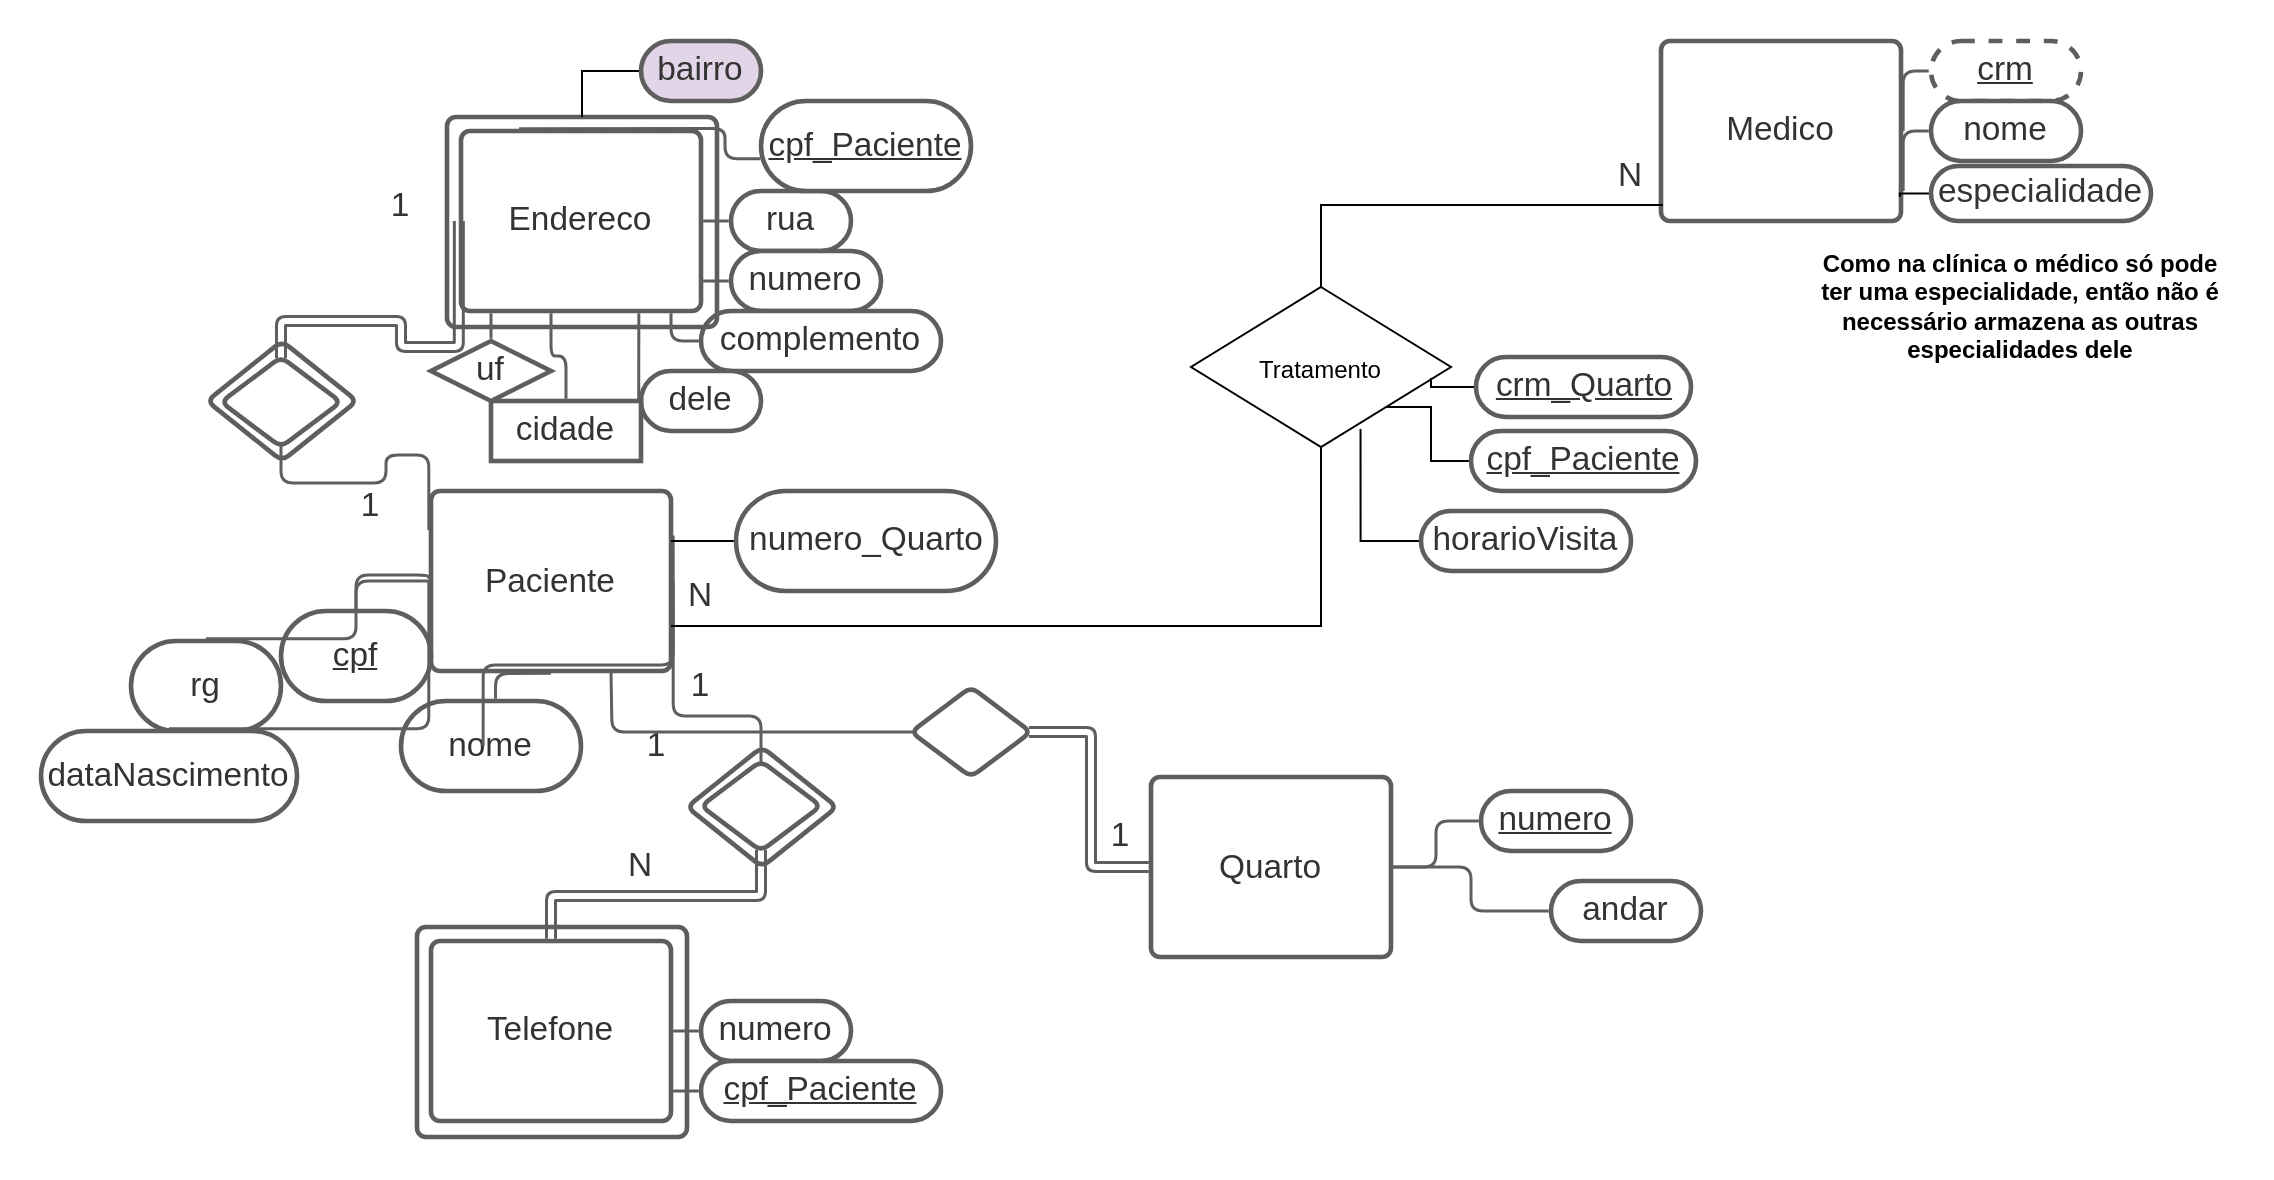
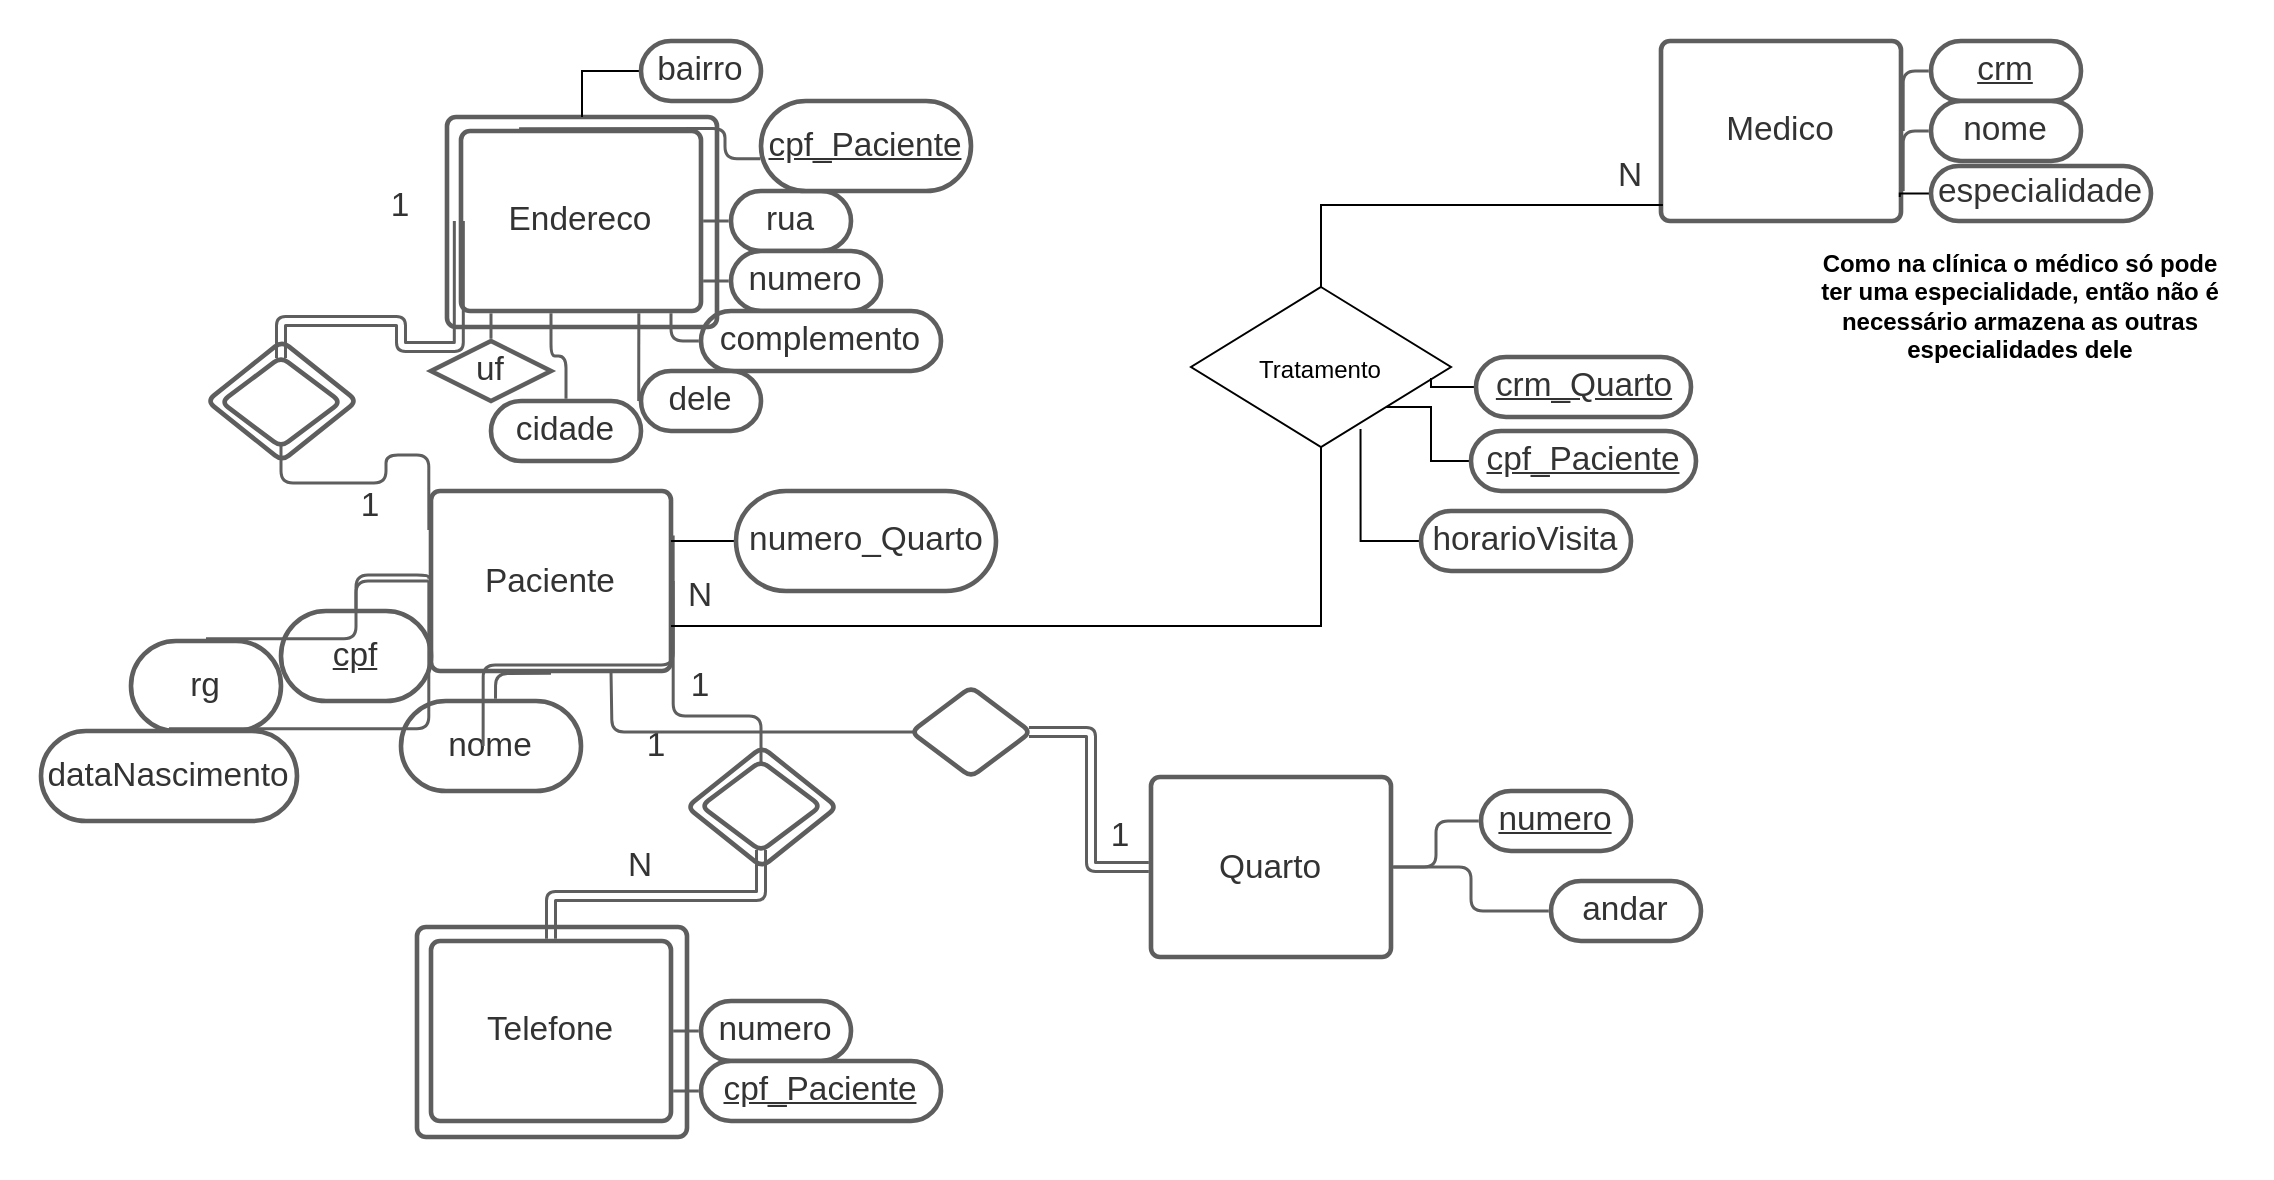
node "bairro": fillcolor #e1d5e7 -> #ffffff
node "crm": style dashed -> solid
node "cidade": shape rectangle -> rounded rectangle
